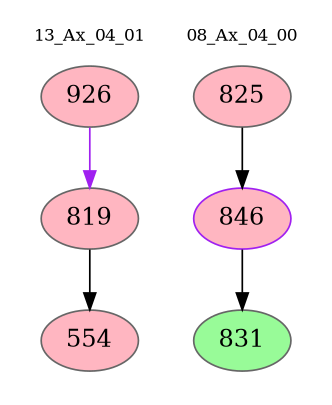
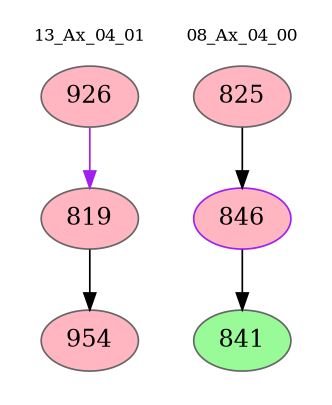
node "554": label "554" -> "954"
node "831": label "831" -> "841"
